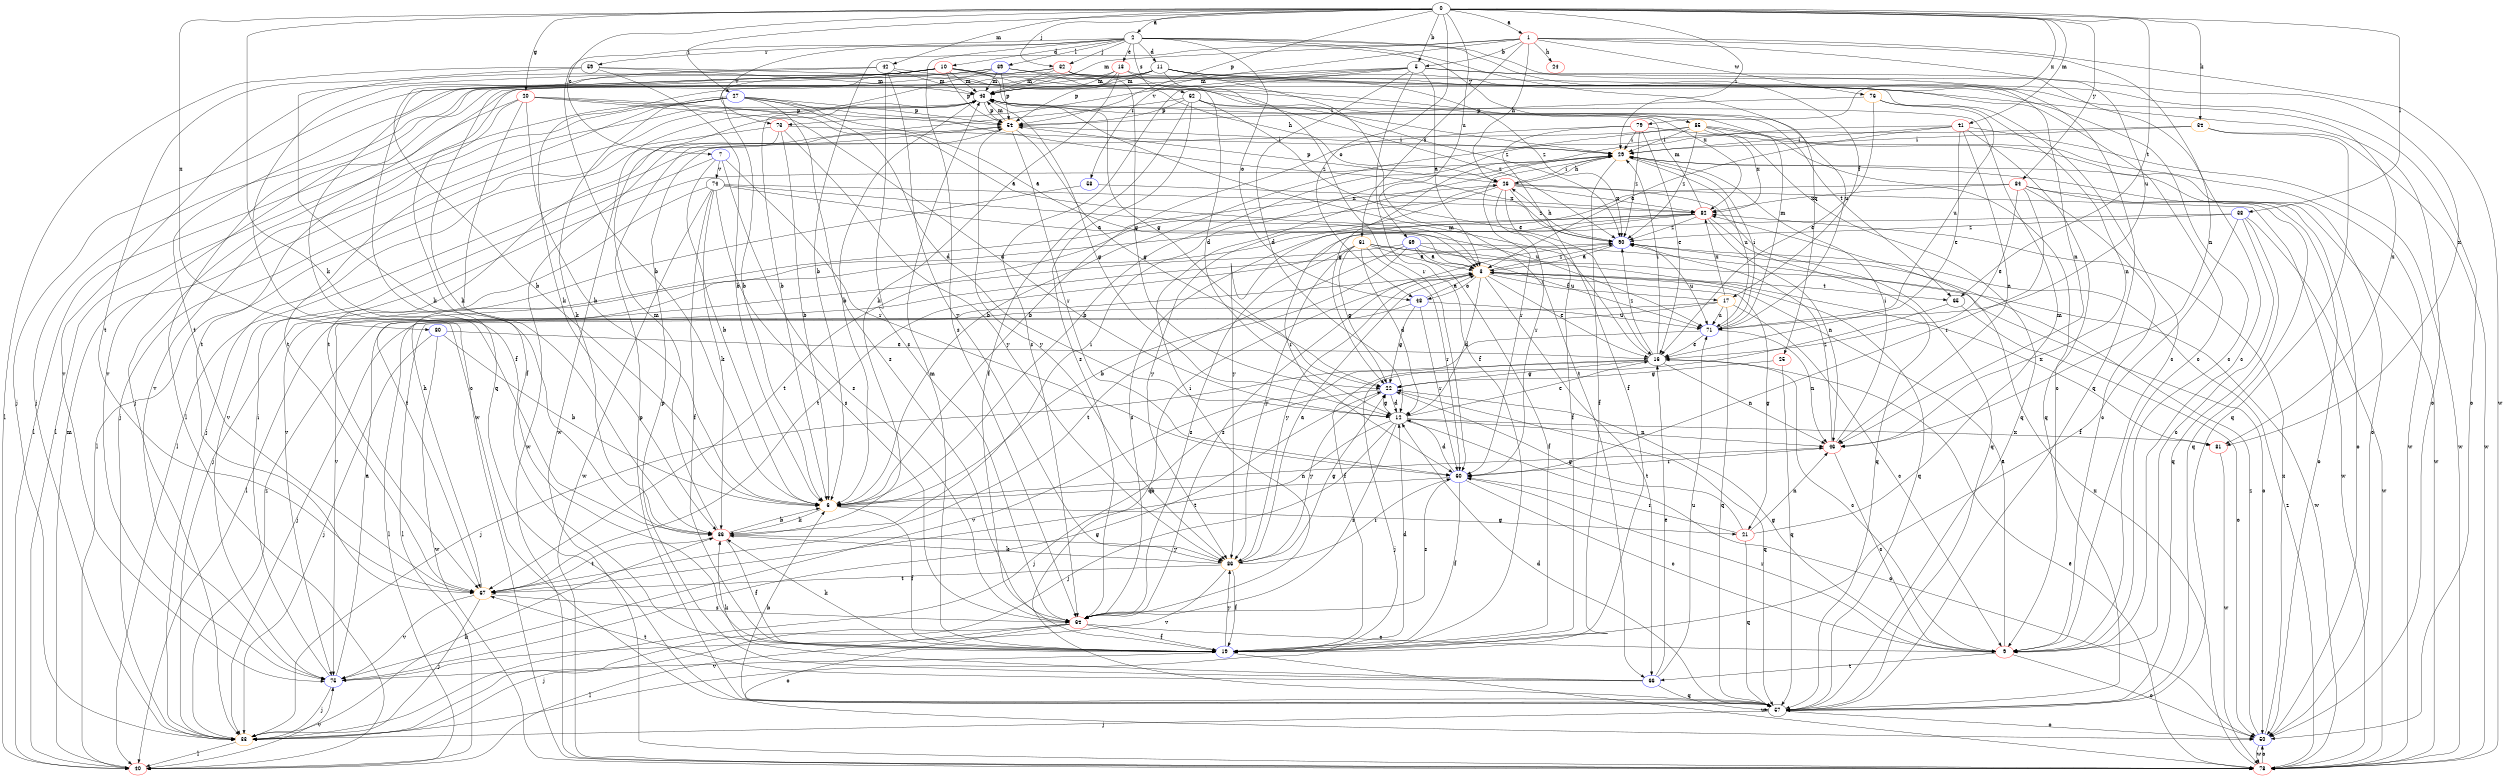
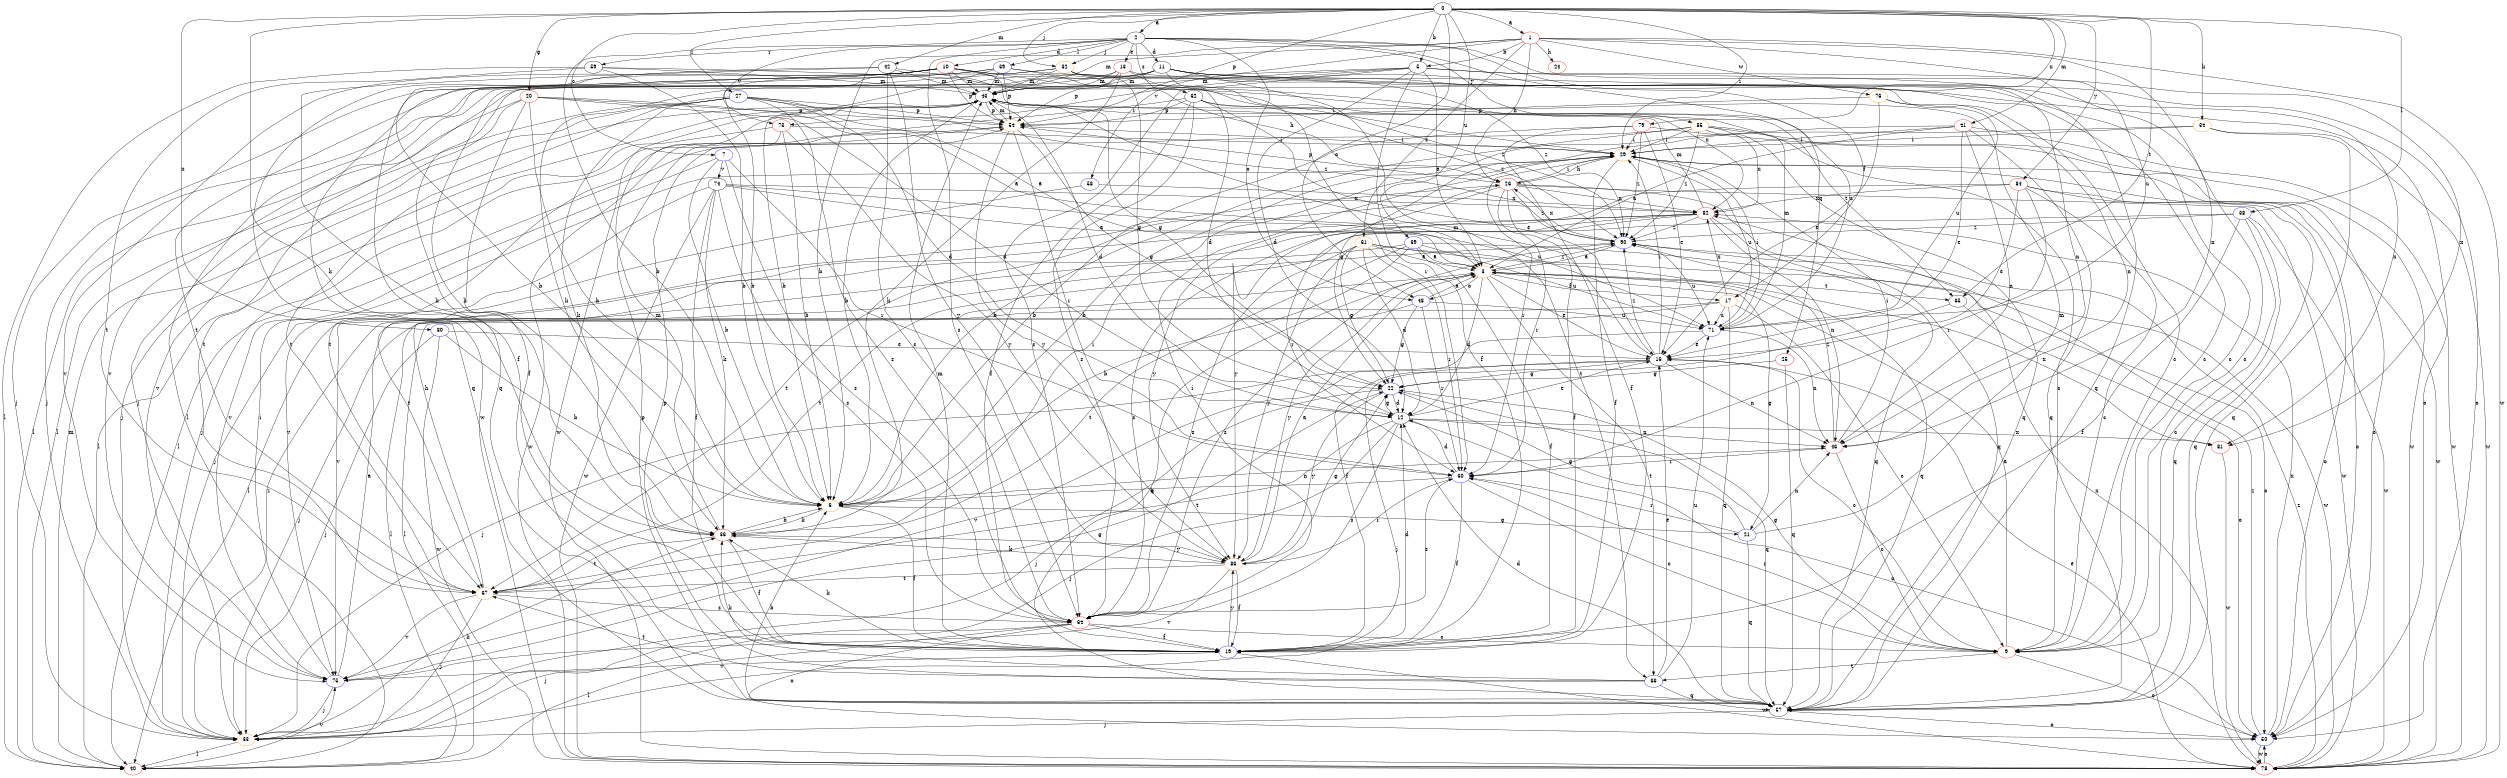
node "32": color red -> darkorange
edge "90" -> "26": label "h" -> "x"
edge "43" -> "12": label "g" -> "d"
edge "10" -> "57": label "c" -> "q"
node "21": color red -> blue
